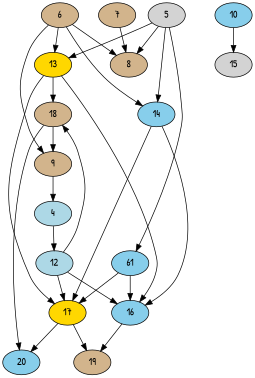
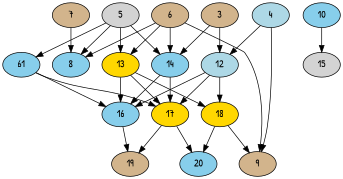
node "3": added
node "8": fillcolor tan -> skyblue
node "18": fillcolor tan -> gold
edge "9" -> "4": reversed
